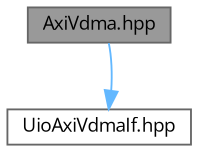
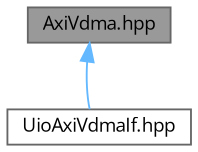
edge "AxiVdma.hpp" -> "UioAxiVdmaIf.hpp": reversed
